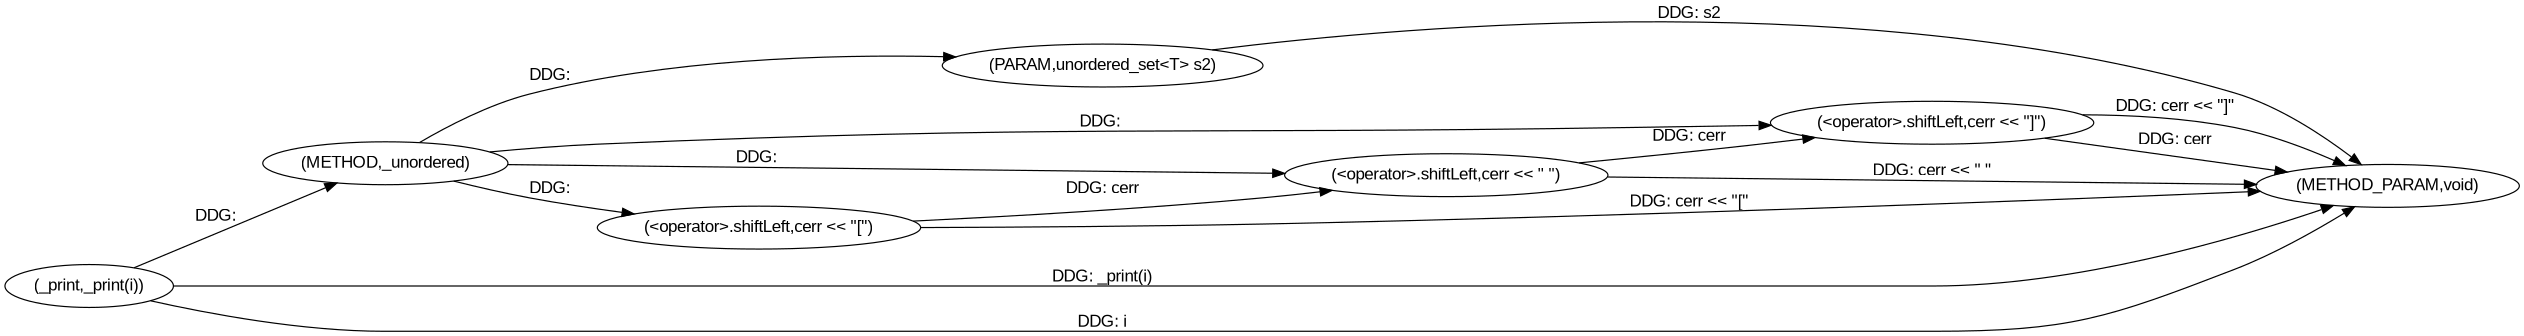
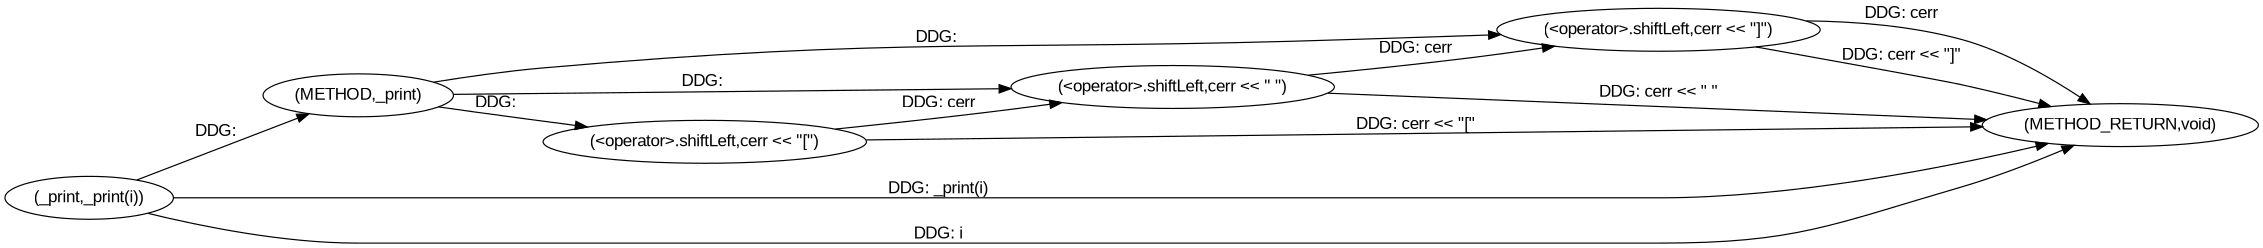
node "(PARAM,unordered_set<T> s2)": removed
node "(METHOD,_unordered)": label "(METHOD,_unordered)" -> "(METHOD,_print)"
node "(METHOD_PARAM,void)": label "(METHOD_PARAM,void)" -> "(METHOD_RETURN,void)"
